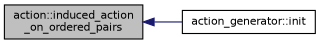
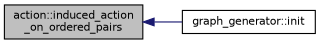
node "action_generator::init": label "action_generator::init" -> "graph_generator::init"
